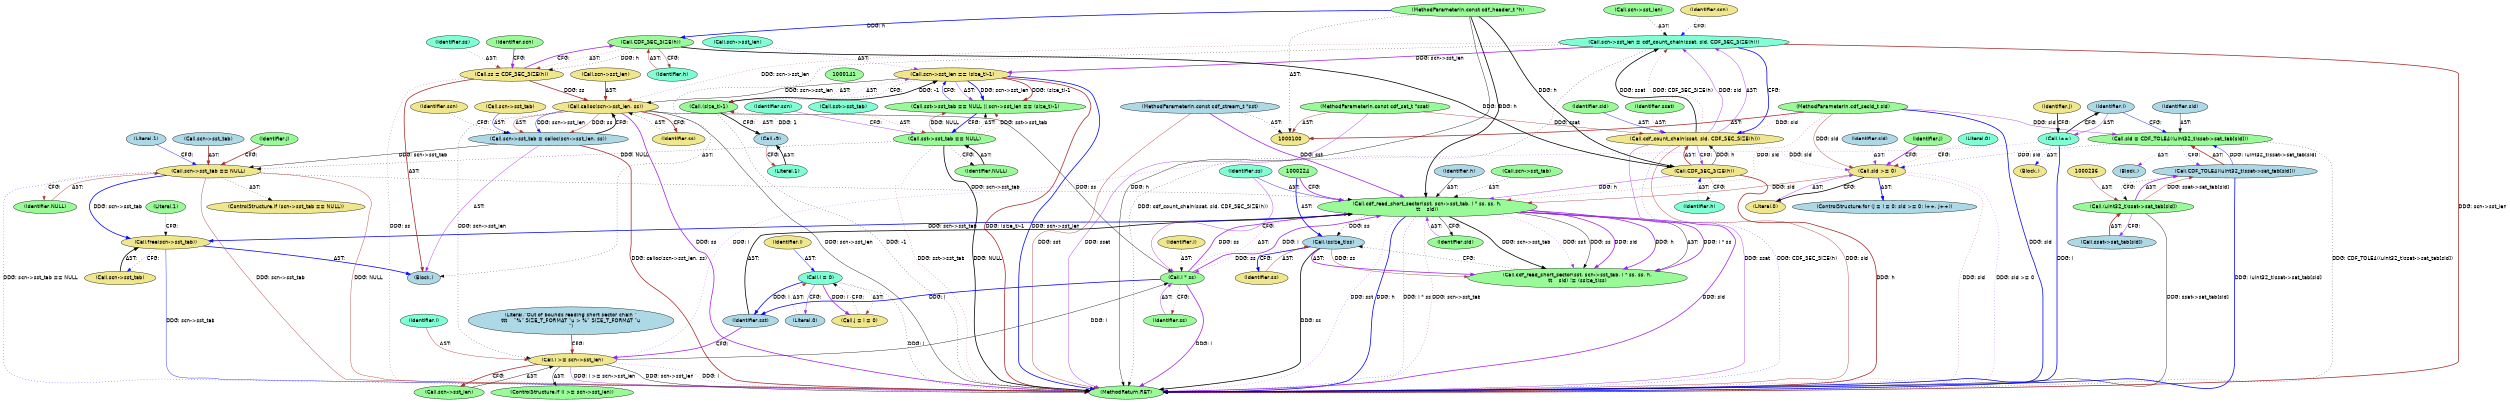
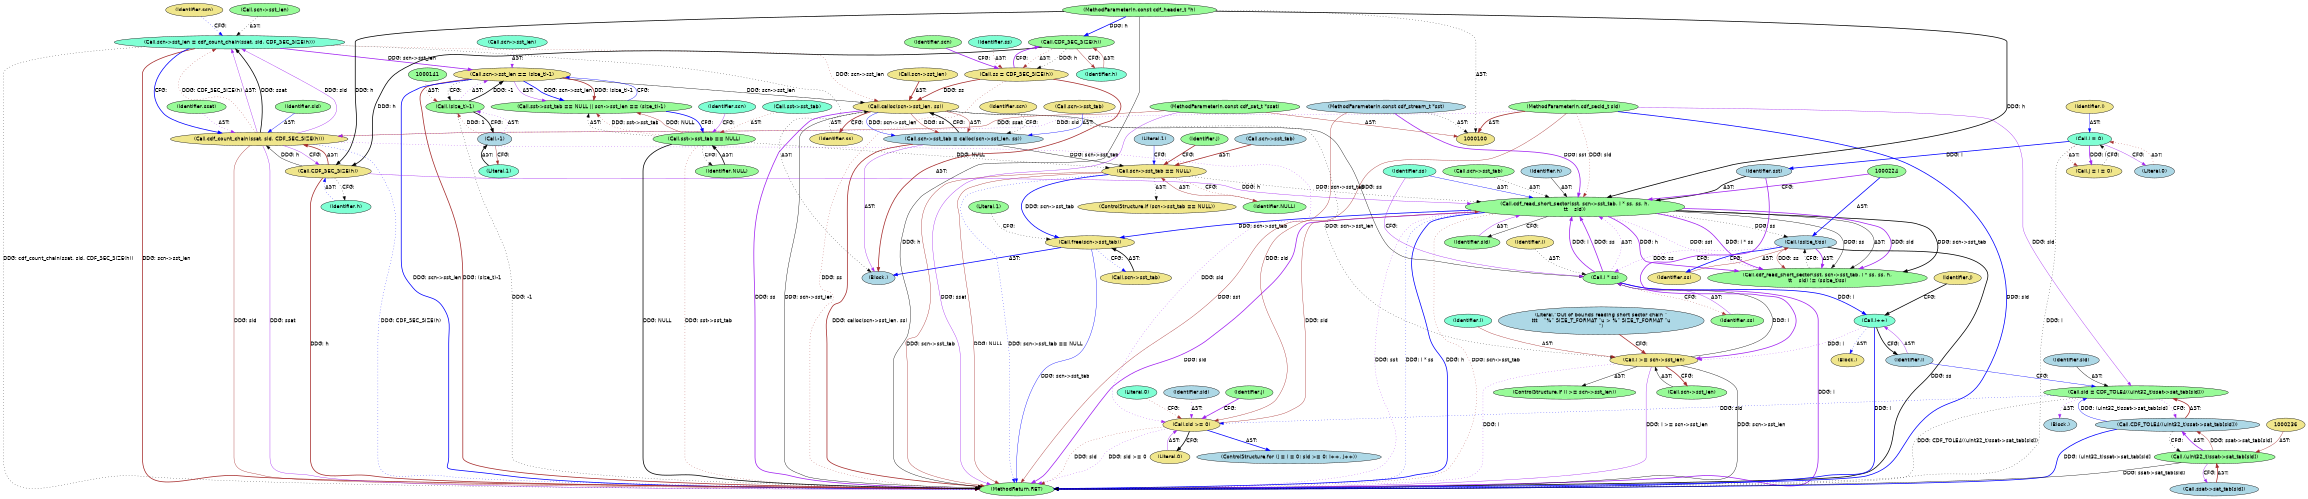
node "(Call,-9)": label "(Call,-9)" -> "(Call,-1)"
edge "(Call,i * ss)" -> "(Identifier,sst)": now "(Call,i * ss)" -> "(Call,i++)"
